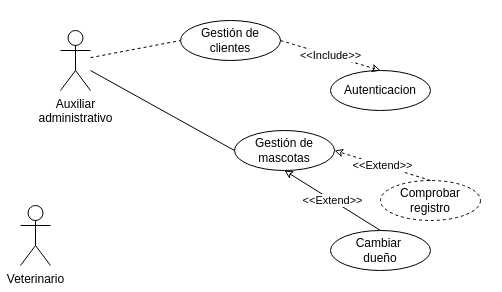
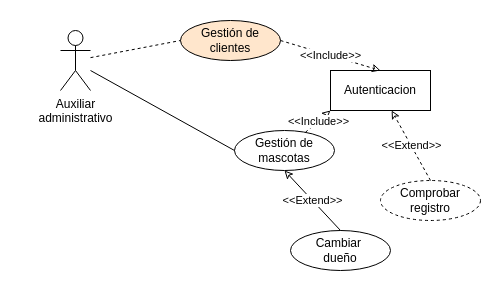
node "Gestión de clientes": fillcolor #ffffff -> #ffe6cc
node "Autenticacion": shape ellipse -> rectangle
edge "Gestión de mascotas" -> "Autenticacion": added, label "<<Include>>"
edge "Comprobar registro" -> "Gestión de mascotas": now "Comprobar registro" -> "Autenticacion"
node "Veterinario": removed
node "Cambiar dueño": moved (381, 251) -> (341, 251)
